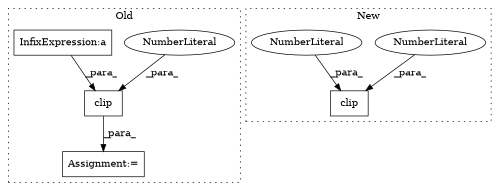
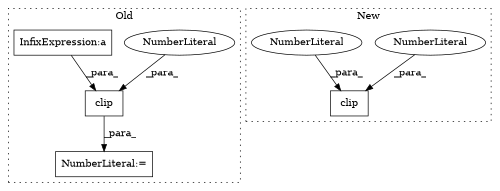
node "Assignment:=": label "Assignment:=" -> "NumberLiteral:="
